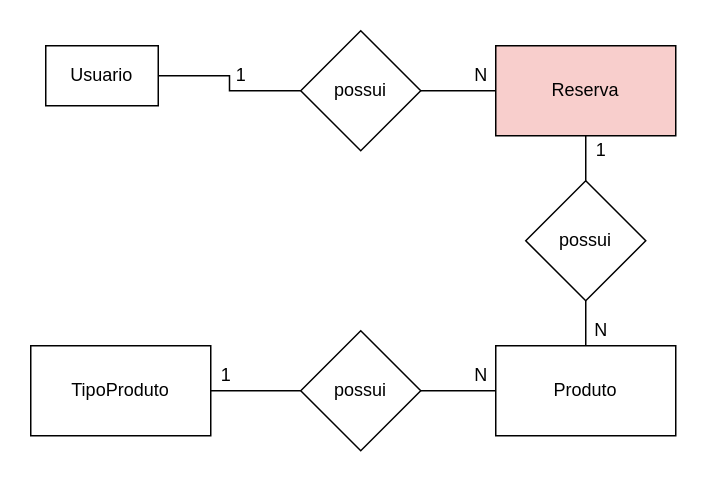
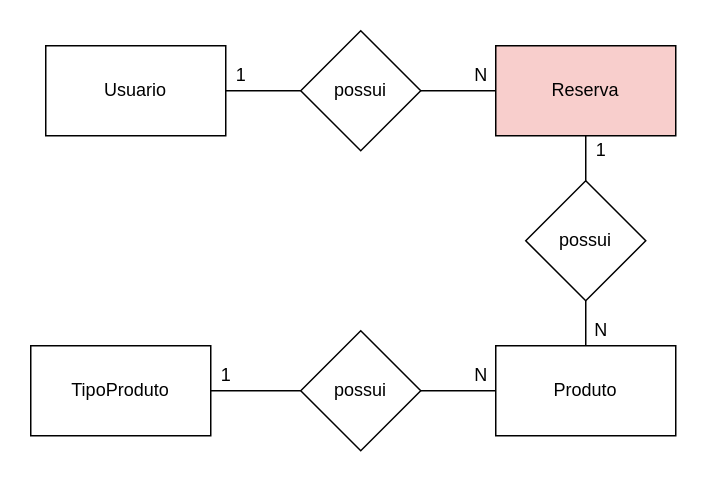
node "Usuario": size 113x60 -> 180x90
